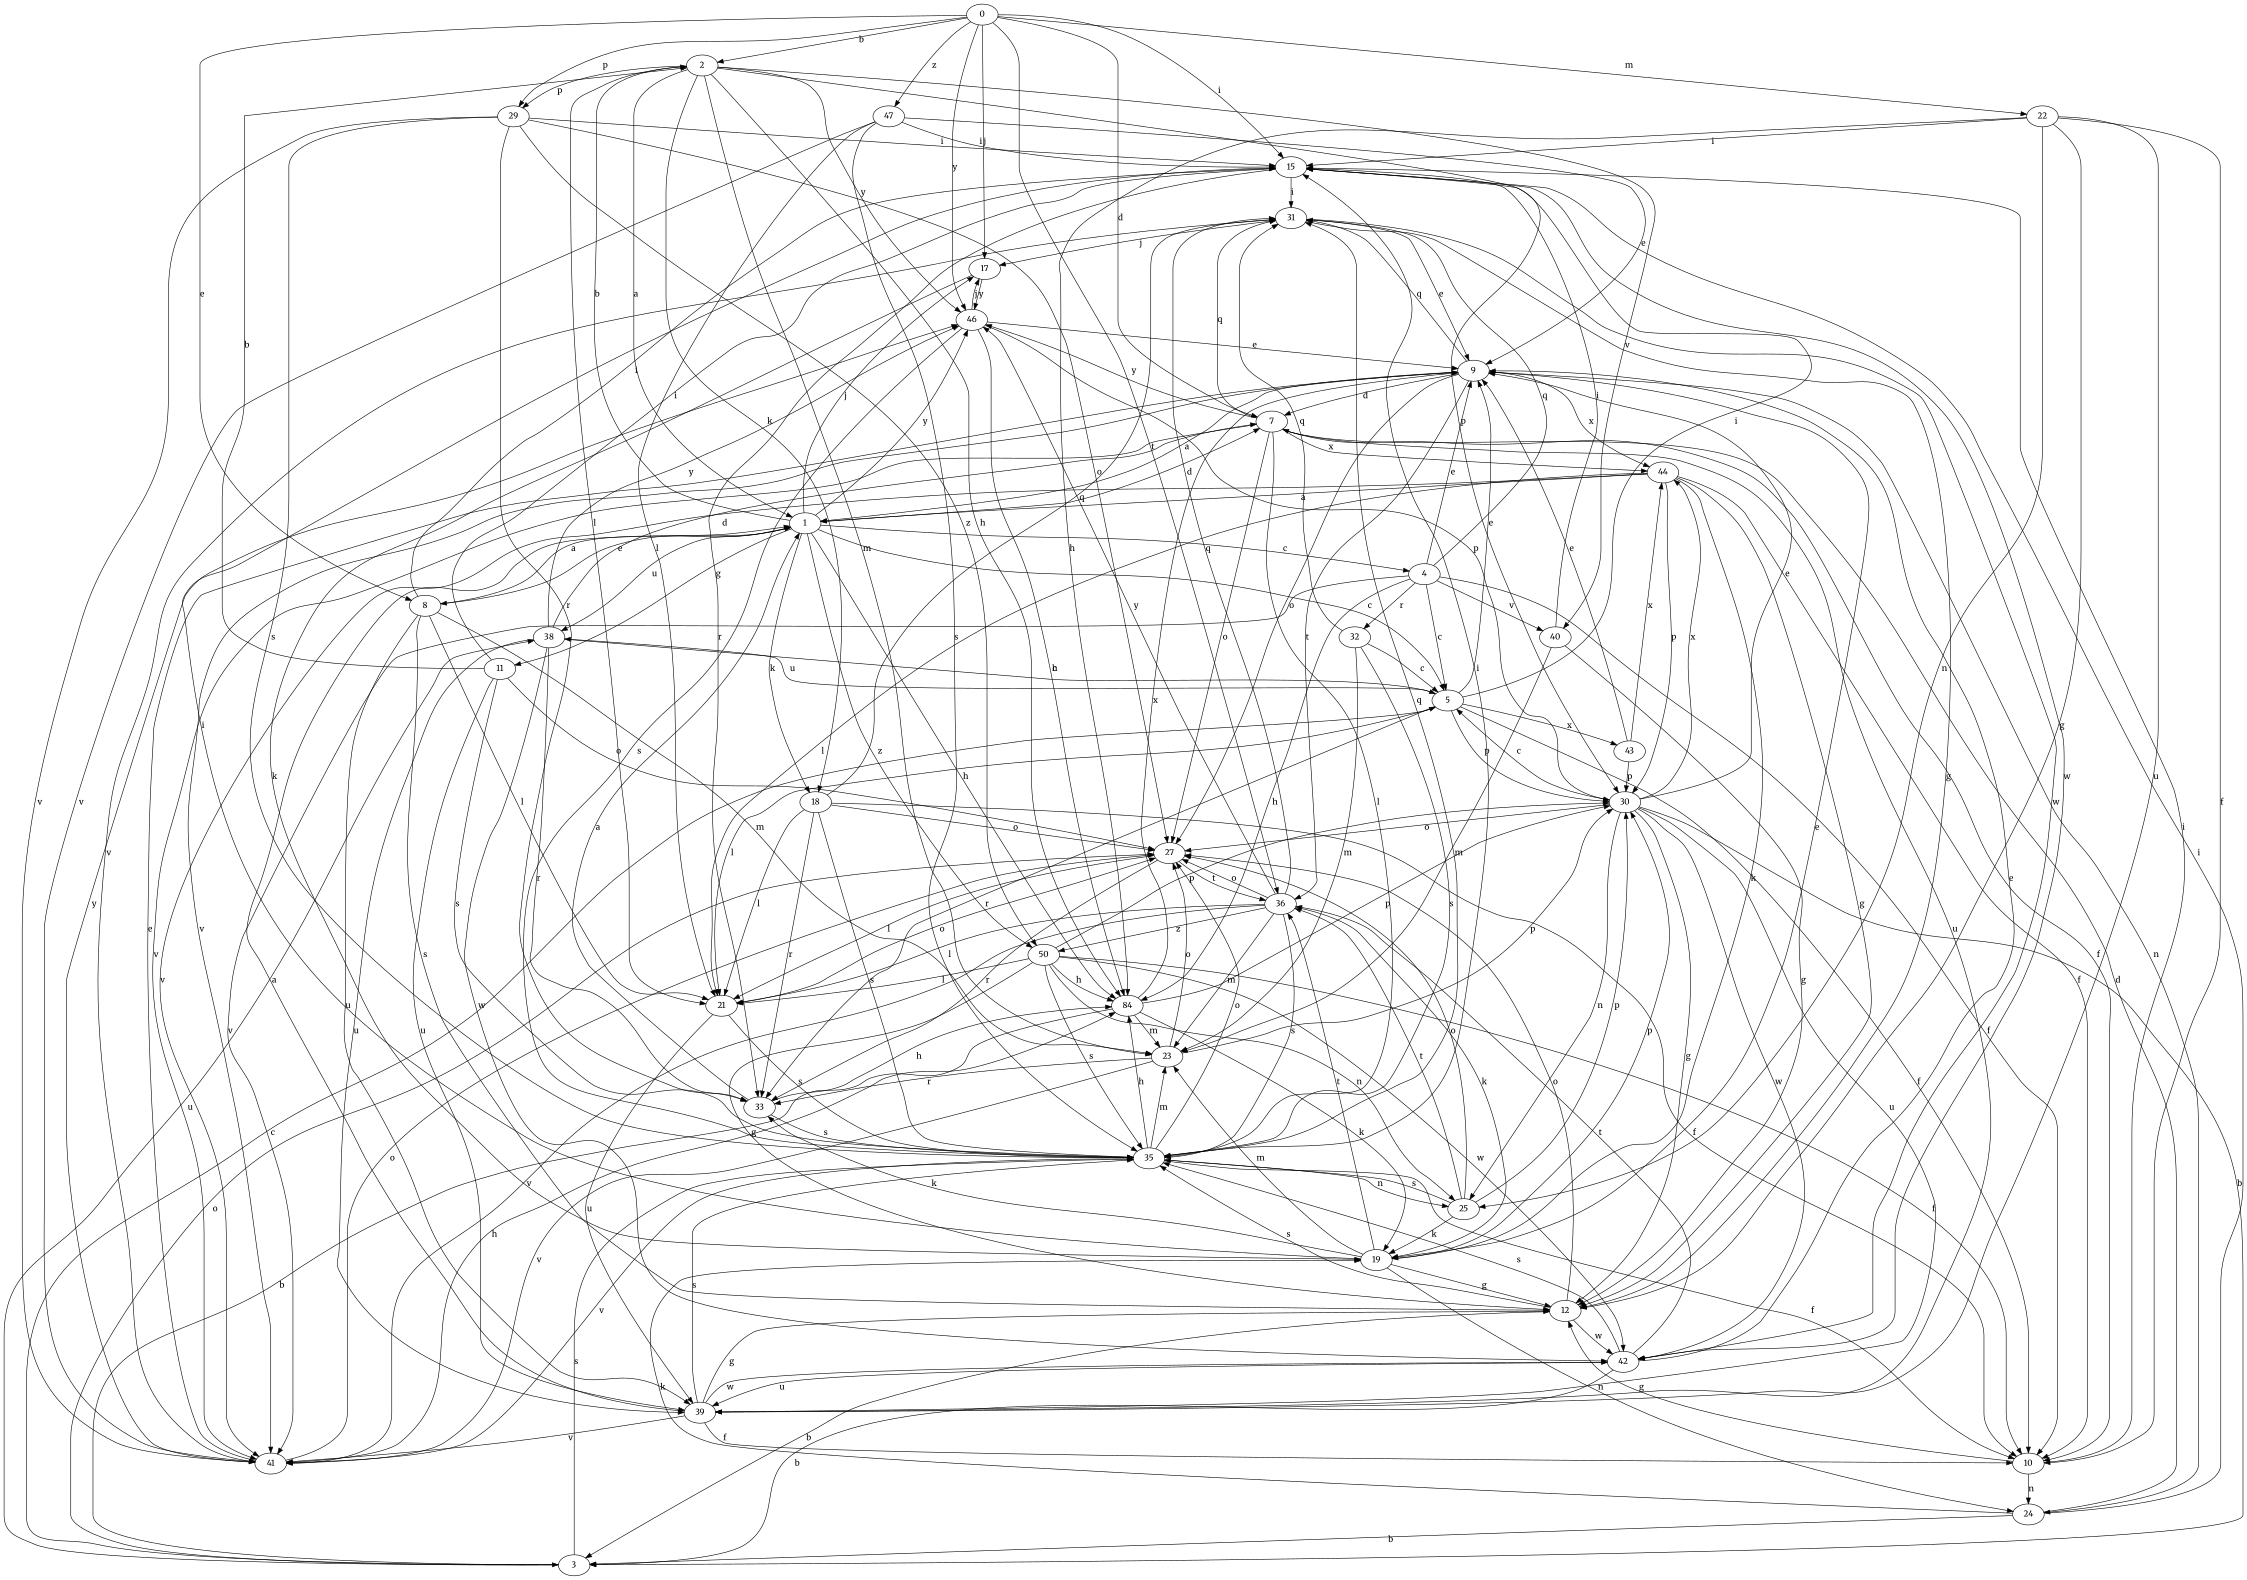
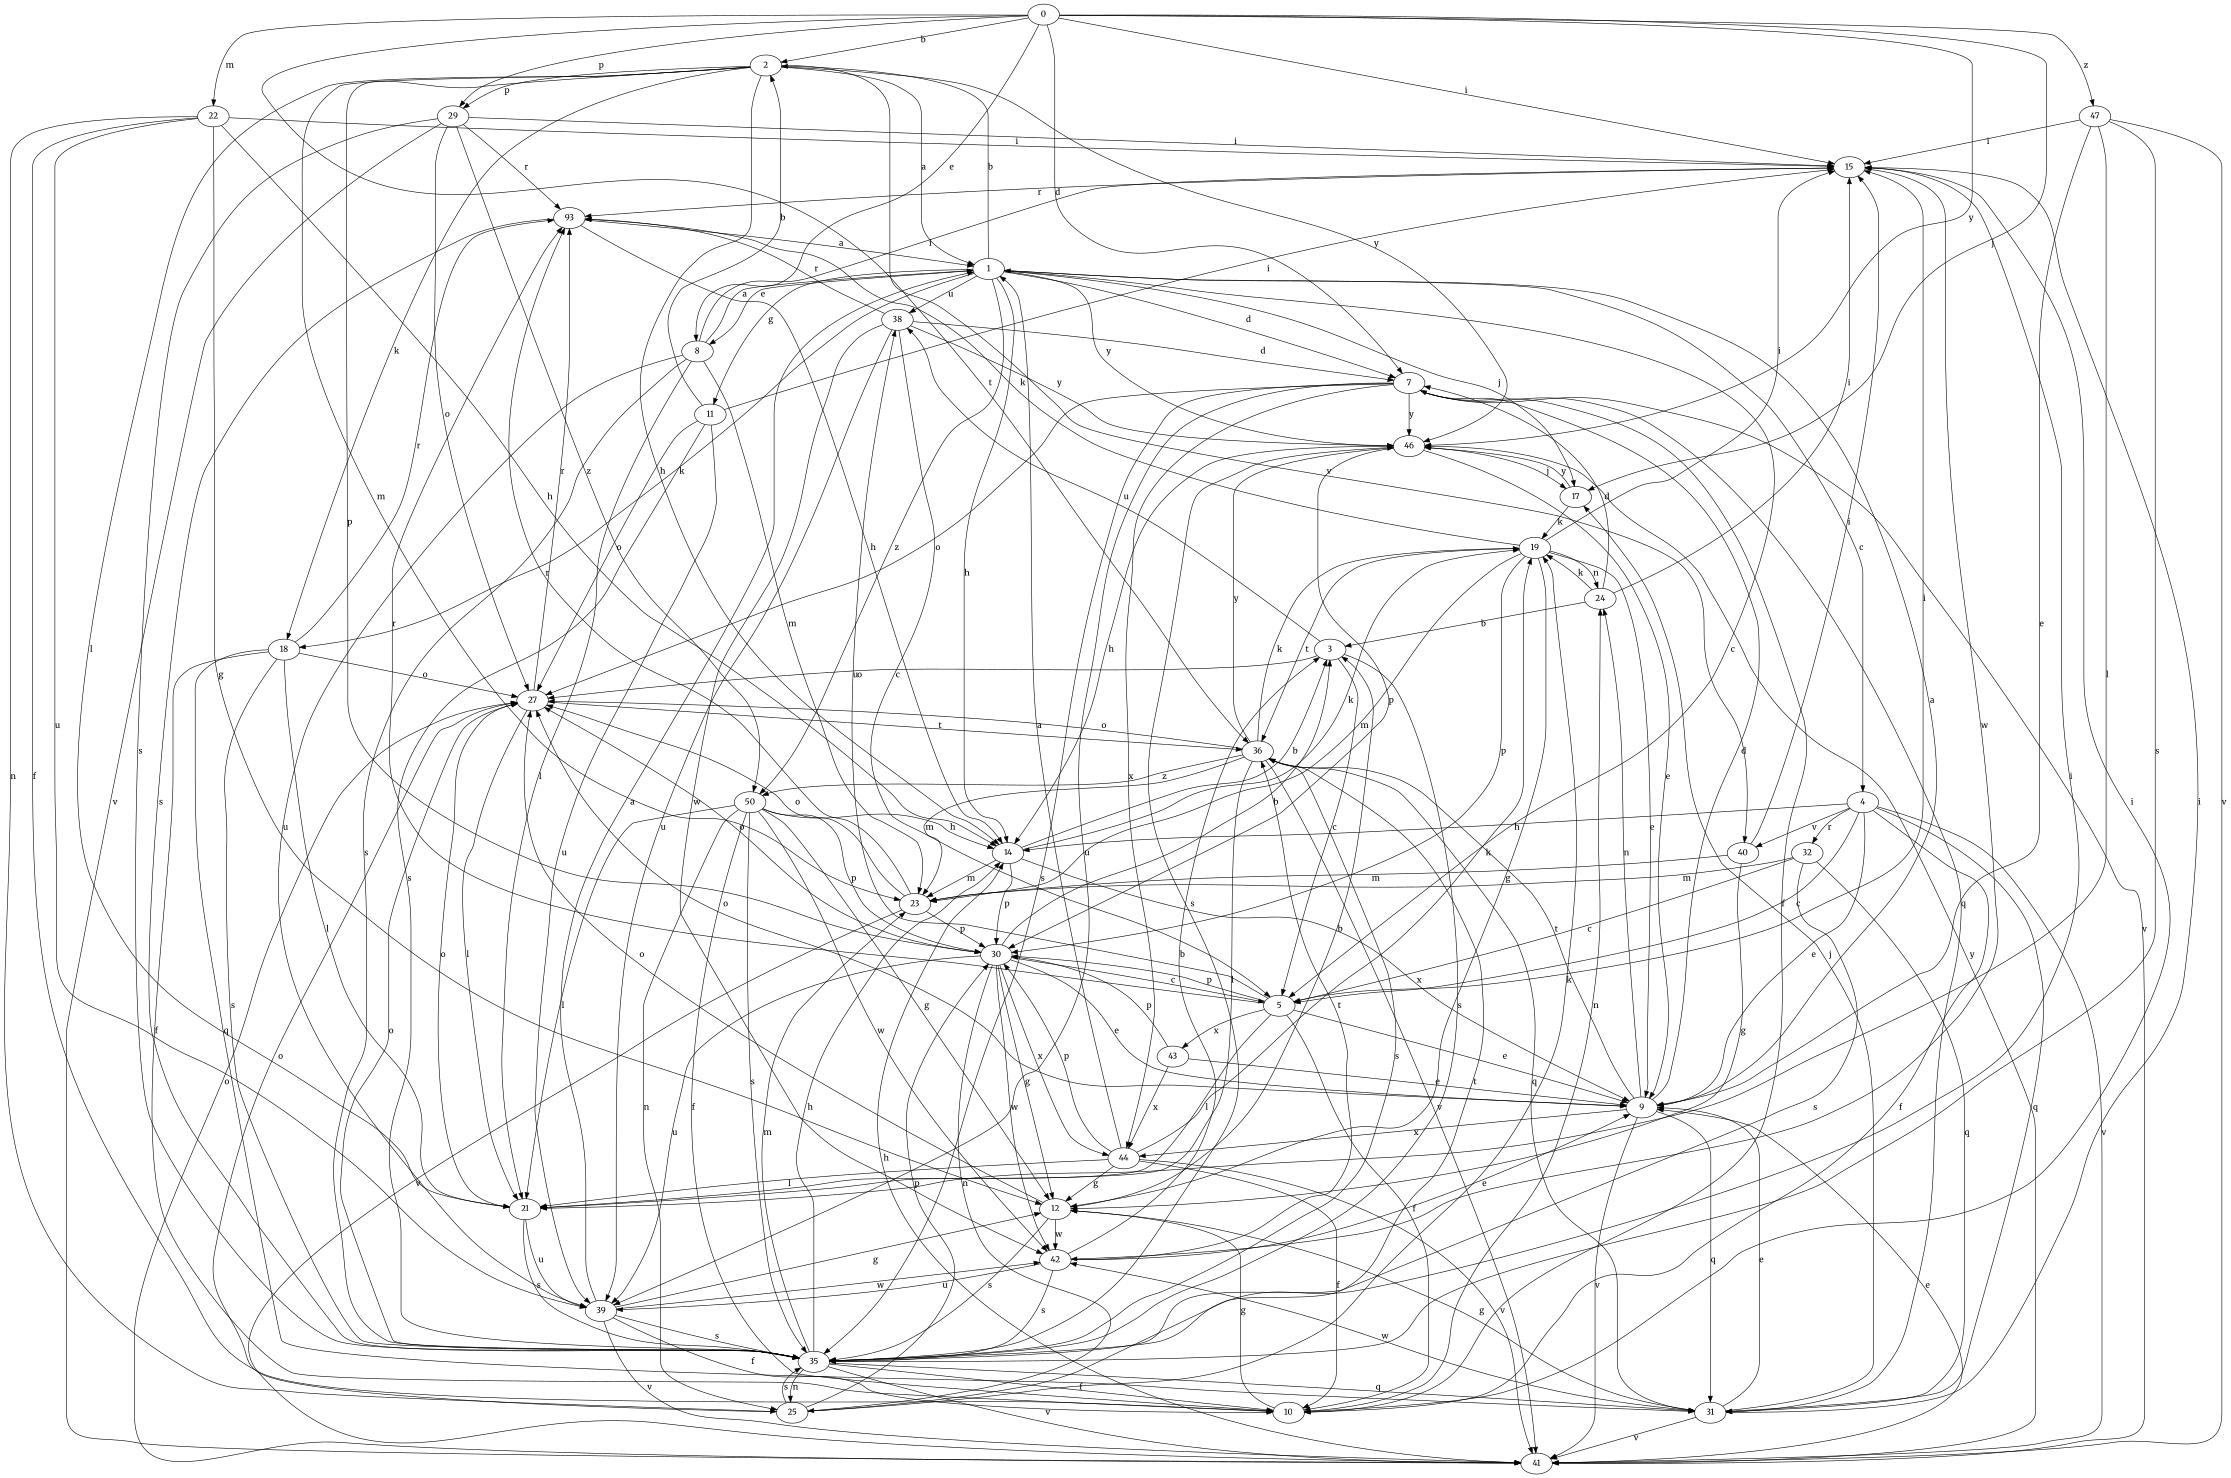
edge "15" -> "31": reversed
edge "7" -> "35": label "l" -> "s"
node "84": label "84" -> "14"
node "33": label "33" -> "93"
edge "8" -> "12": now "8" -> "35"
